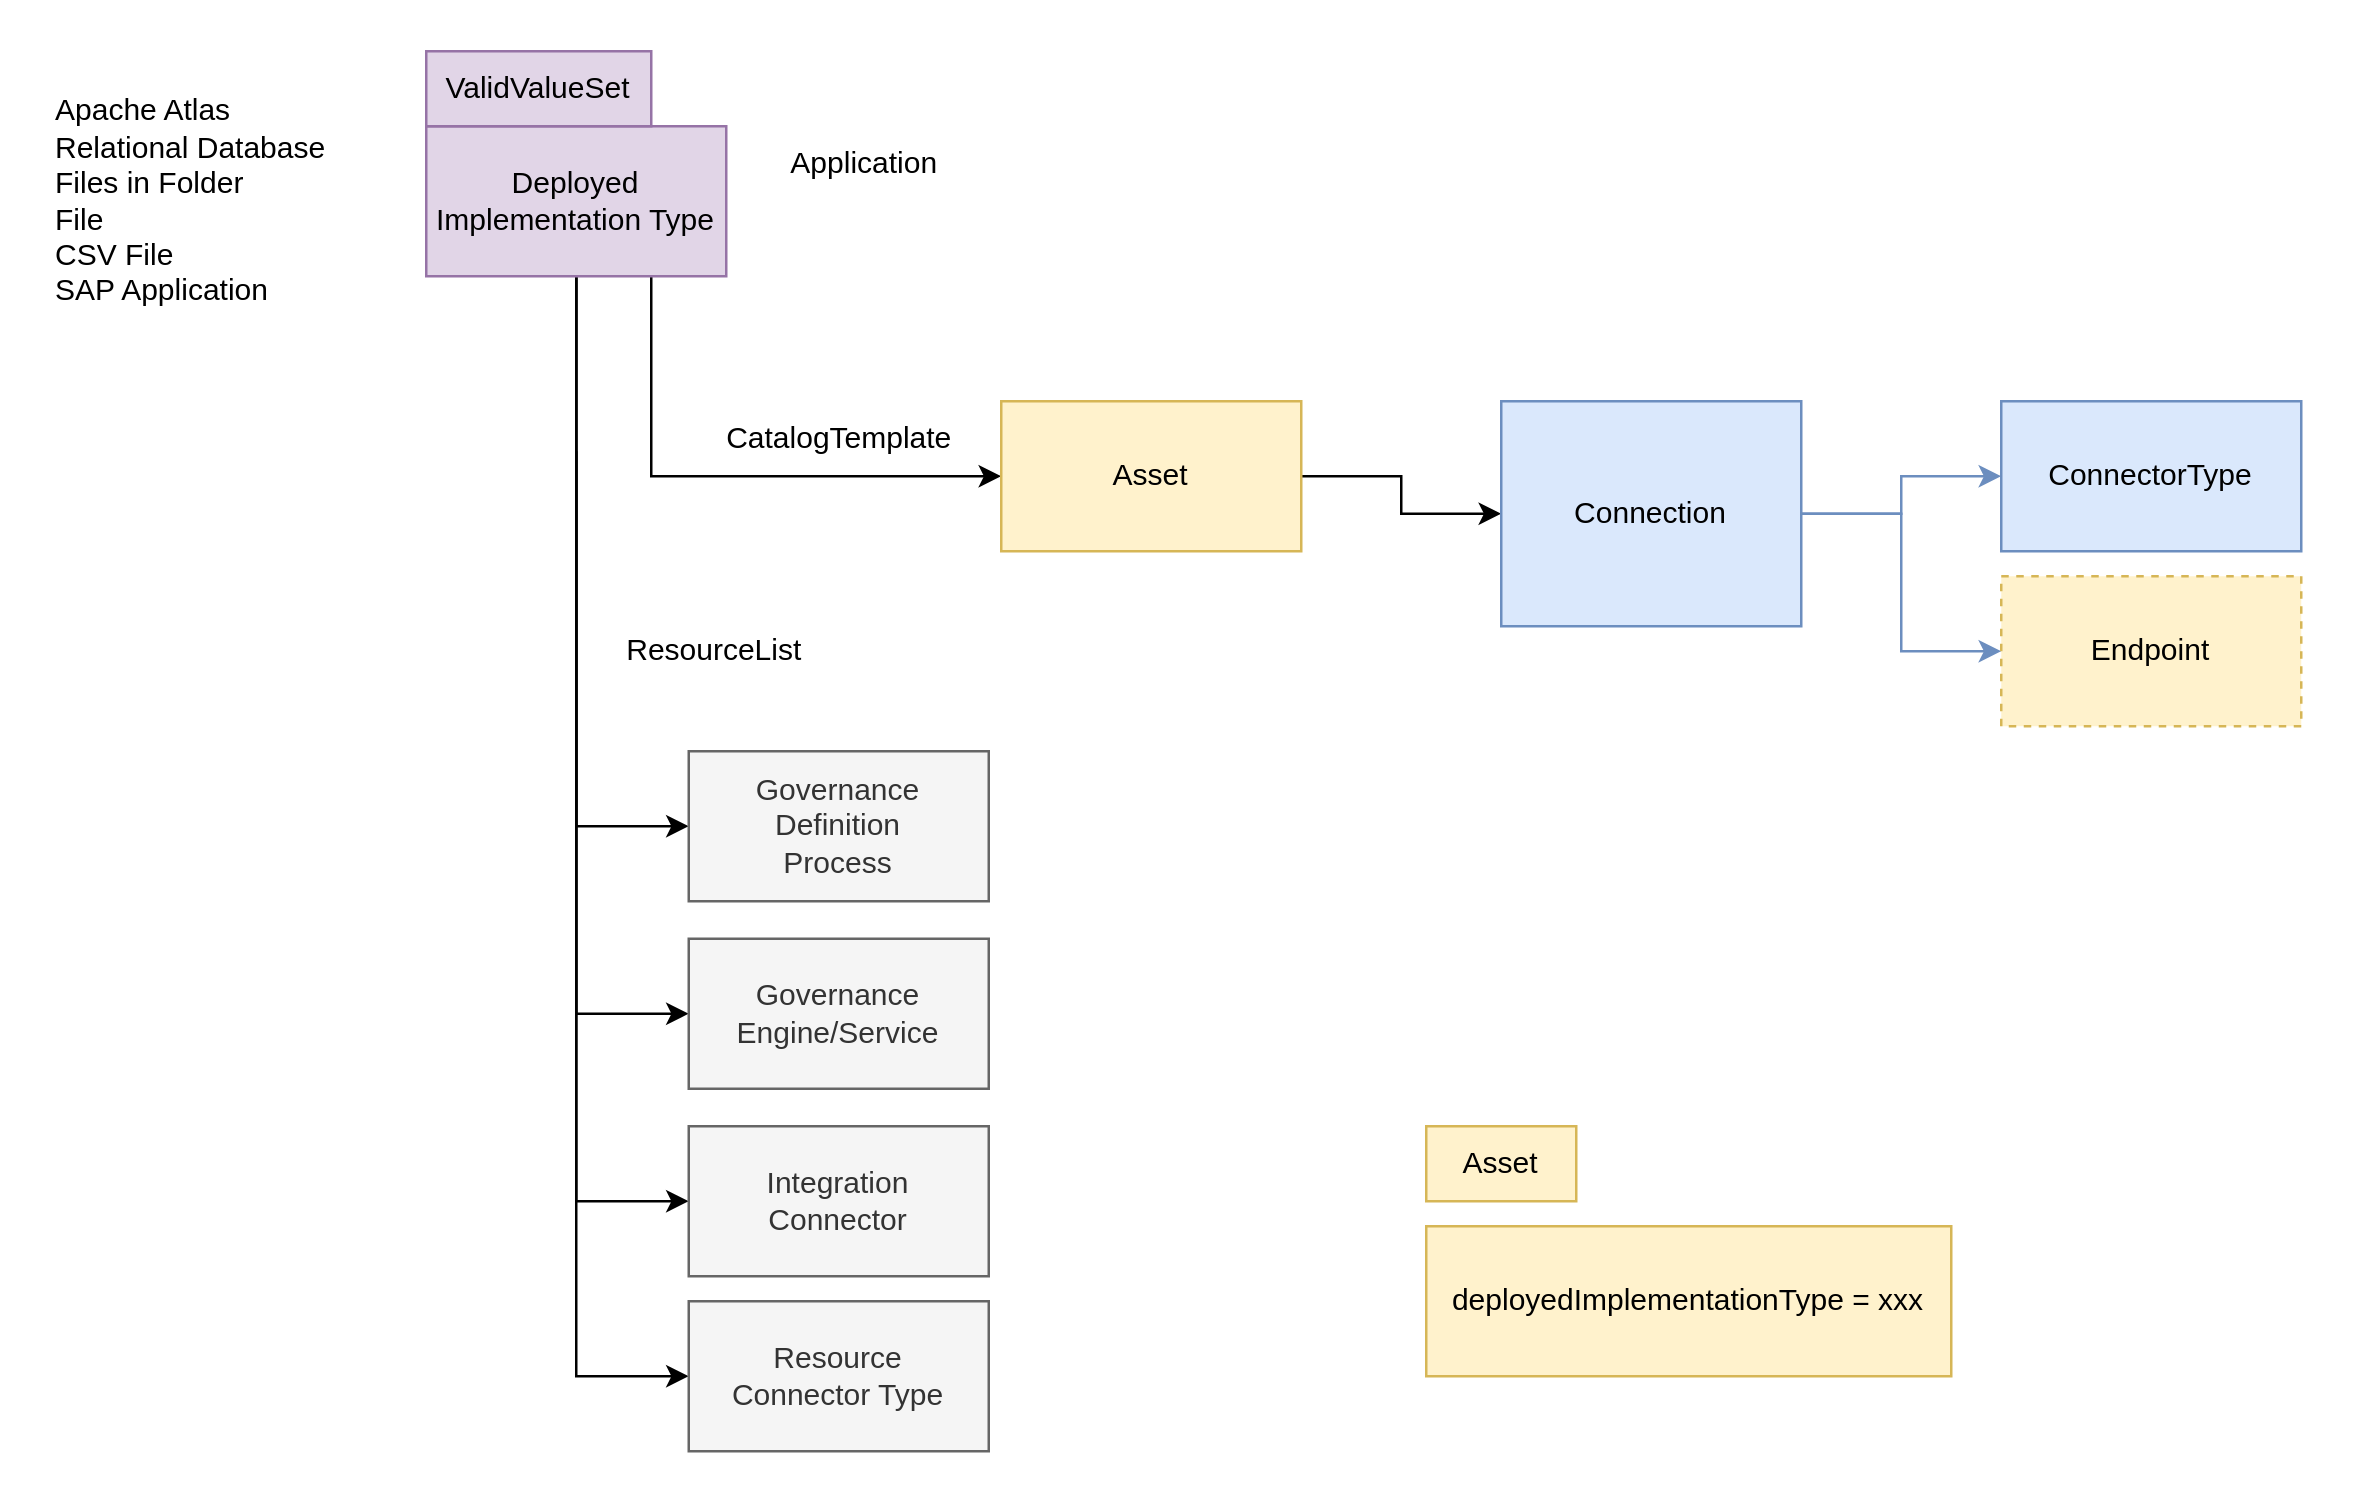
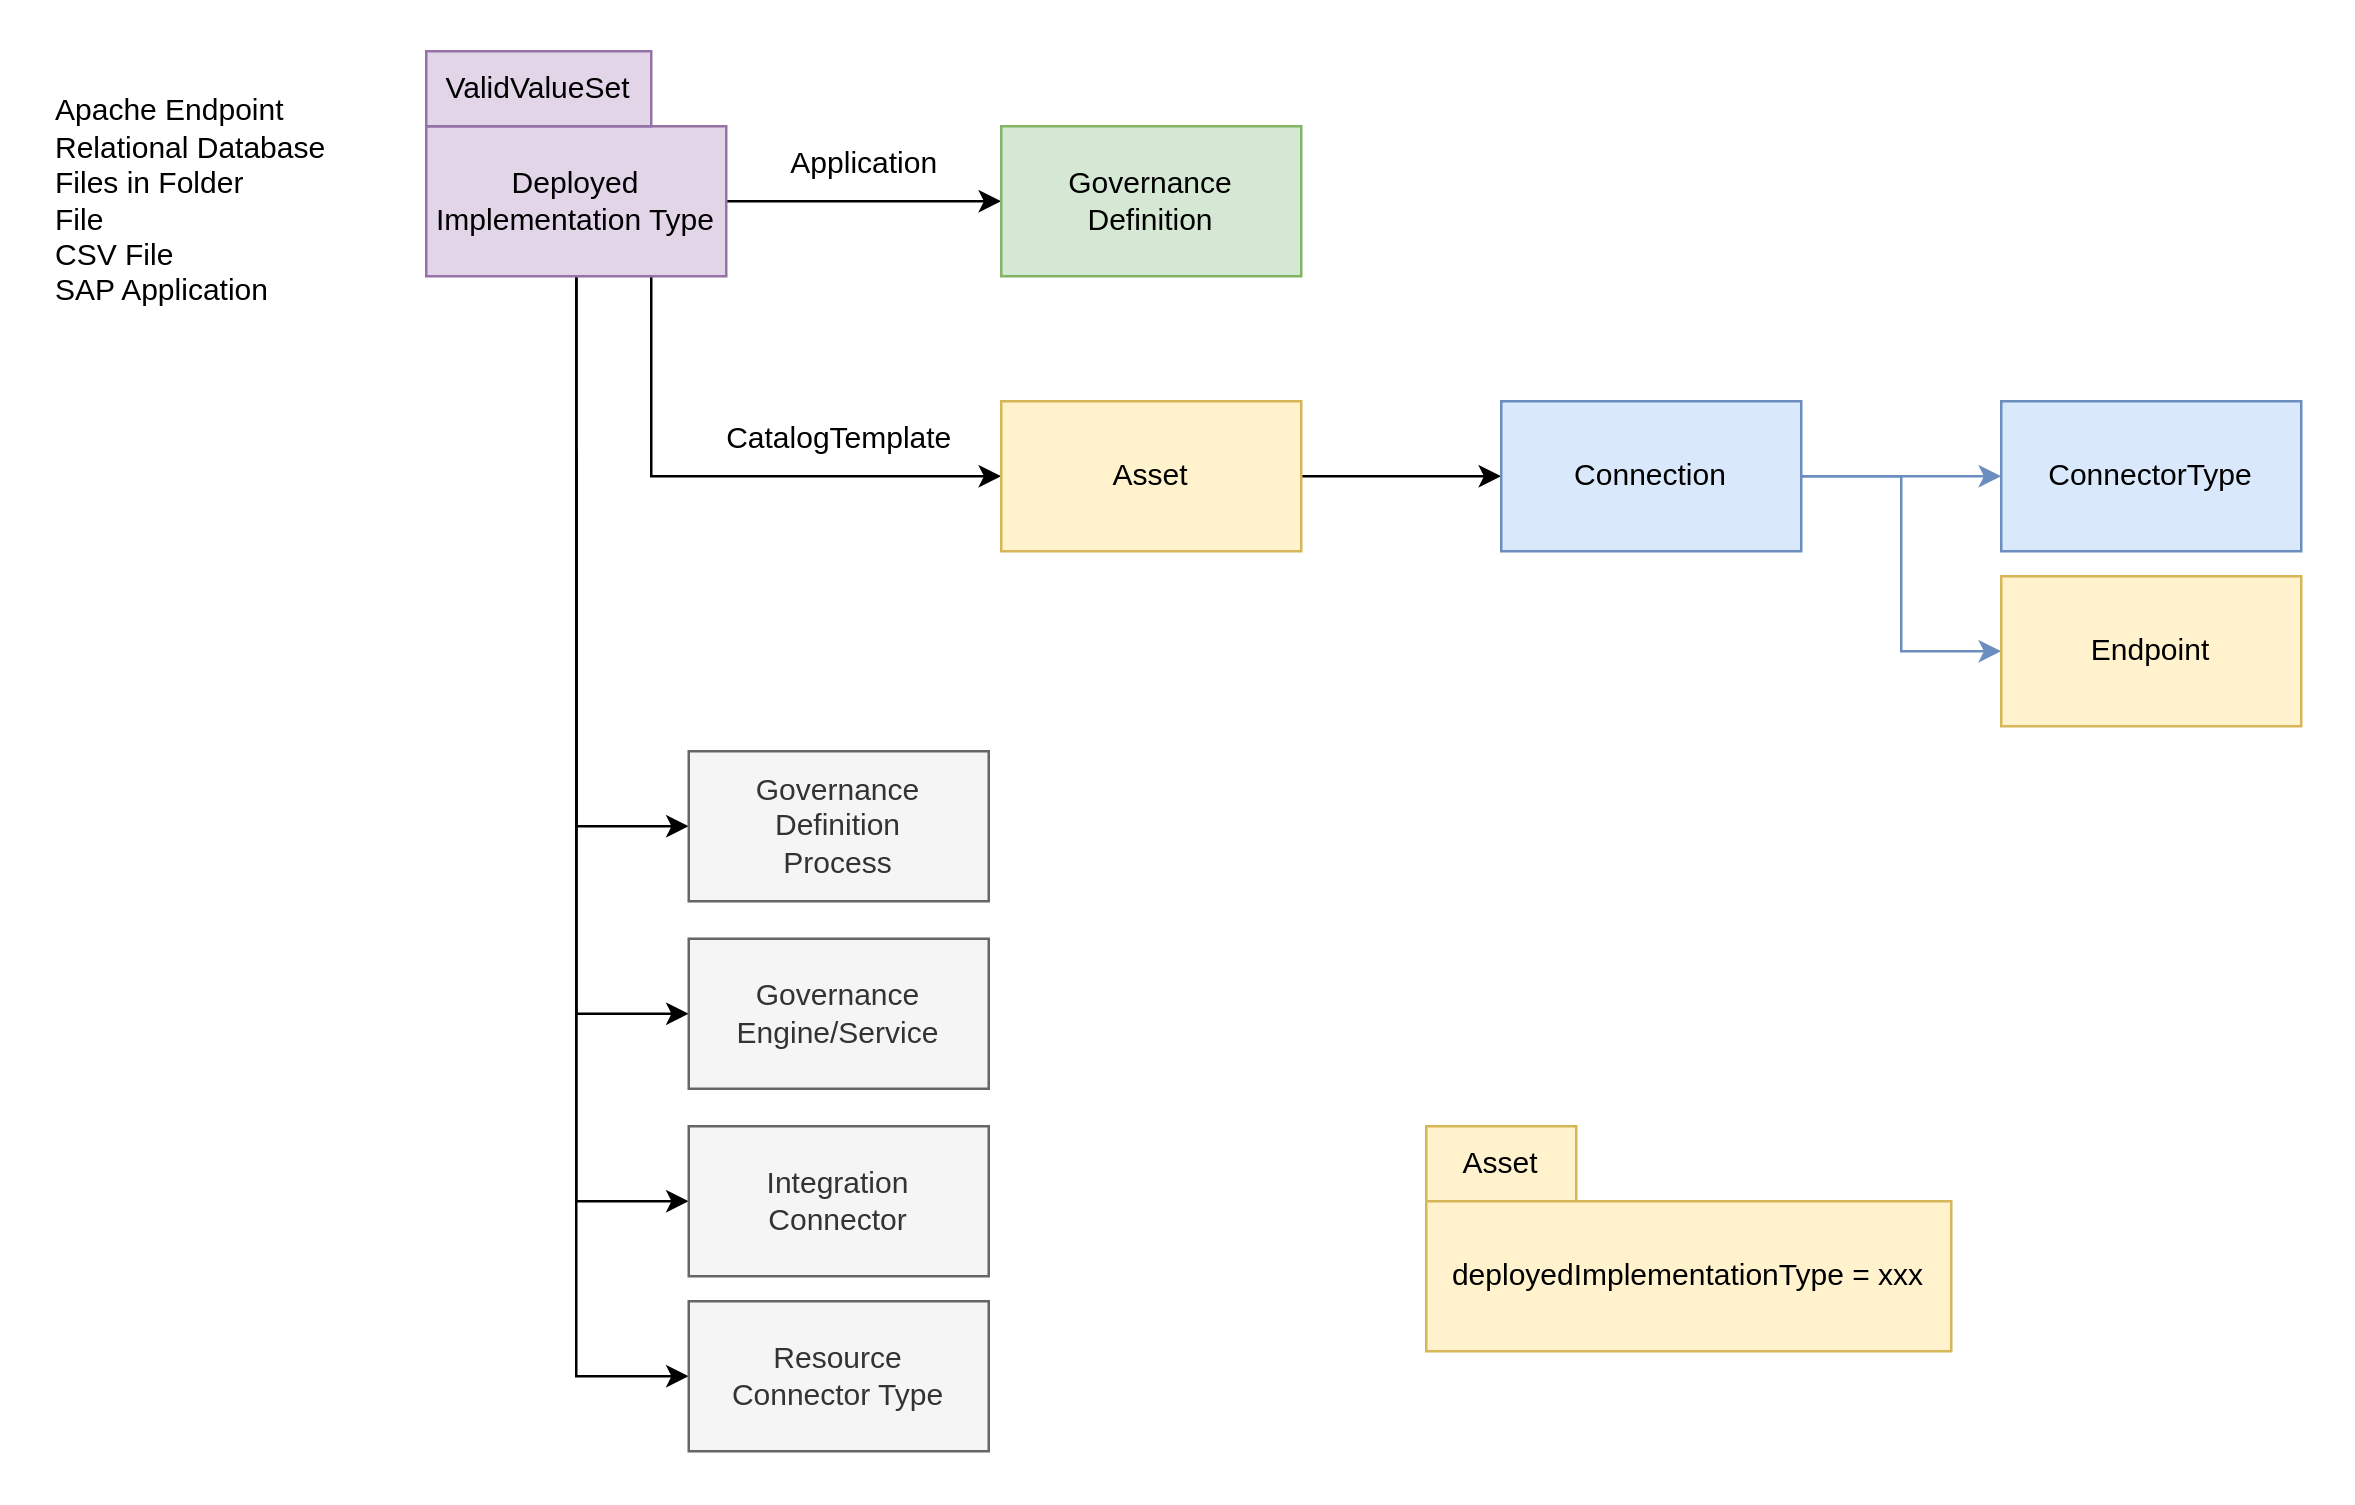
node "Apache Atlas Relational Database Files in Folder File CSV File SAP Application": label "Apache Atlas Relational Database Files in Folder File CSV File SAP Application" -> "Apache Endpoint Relational Database Files in Folder File CSV File SAP Application"
edge "Deployed Implementation Type" -> "Governance Definition": added
node "Governance Definition": added
node "Connection": size 300x225 -> 300x150
node "ResourceList": removed
node "Endpoint": style dashed -> solid
node "deployedImplementationType = xxx": moved (1689, 1301) -> (1689, 1276)
